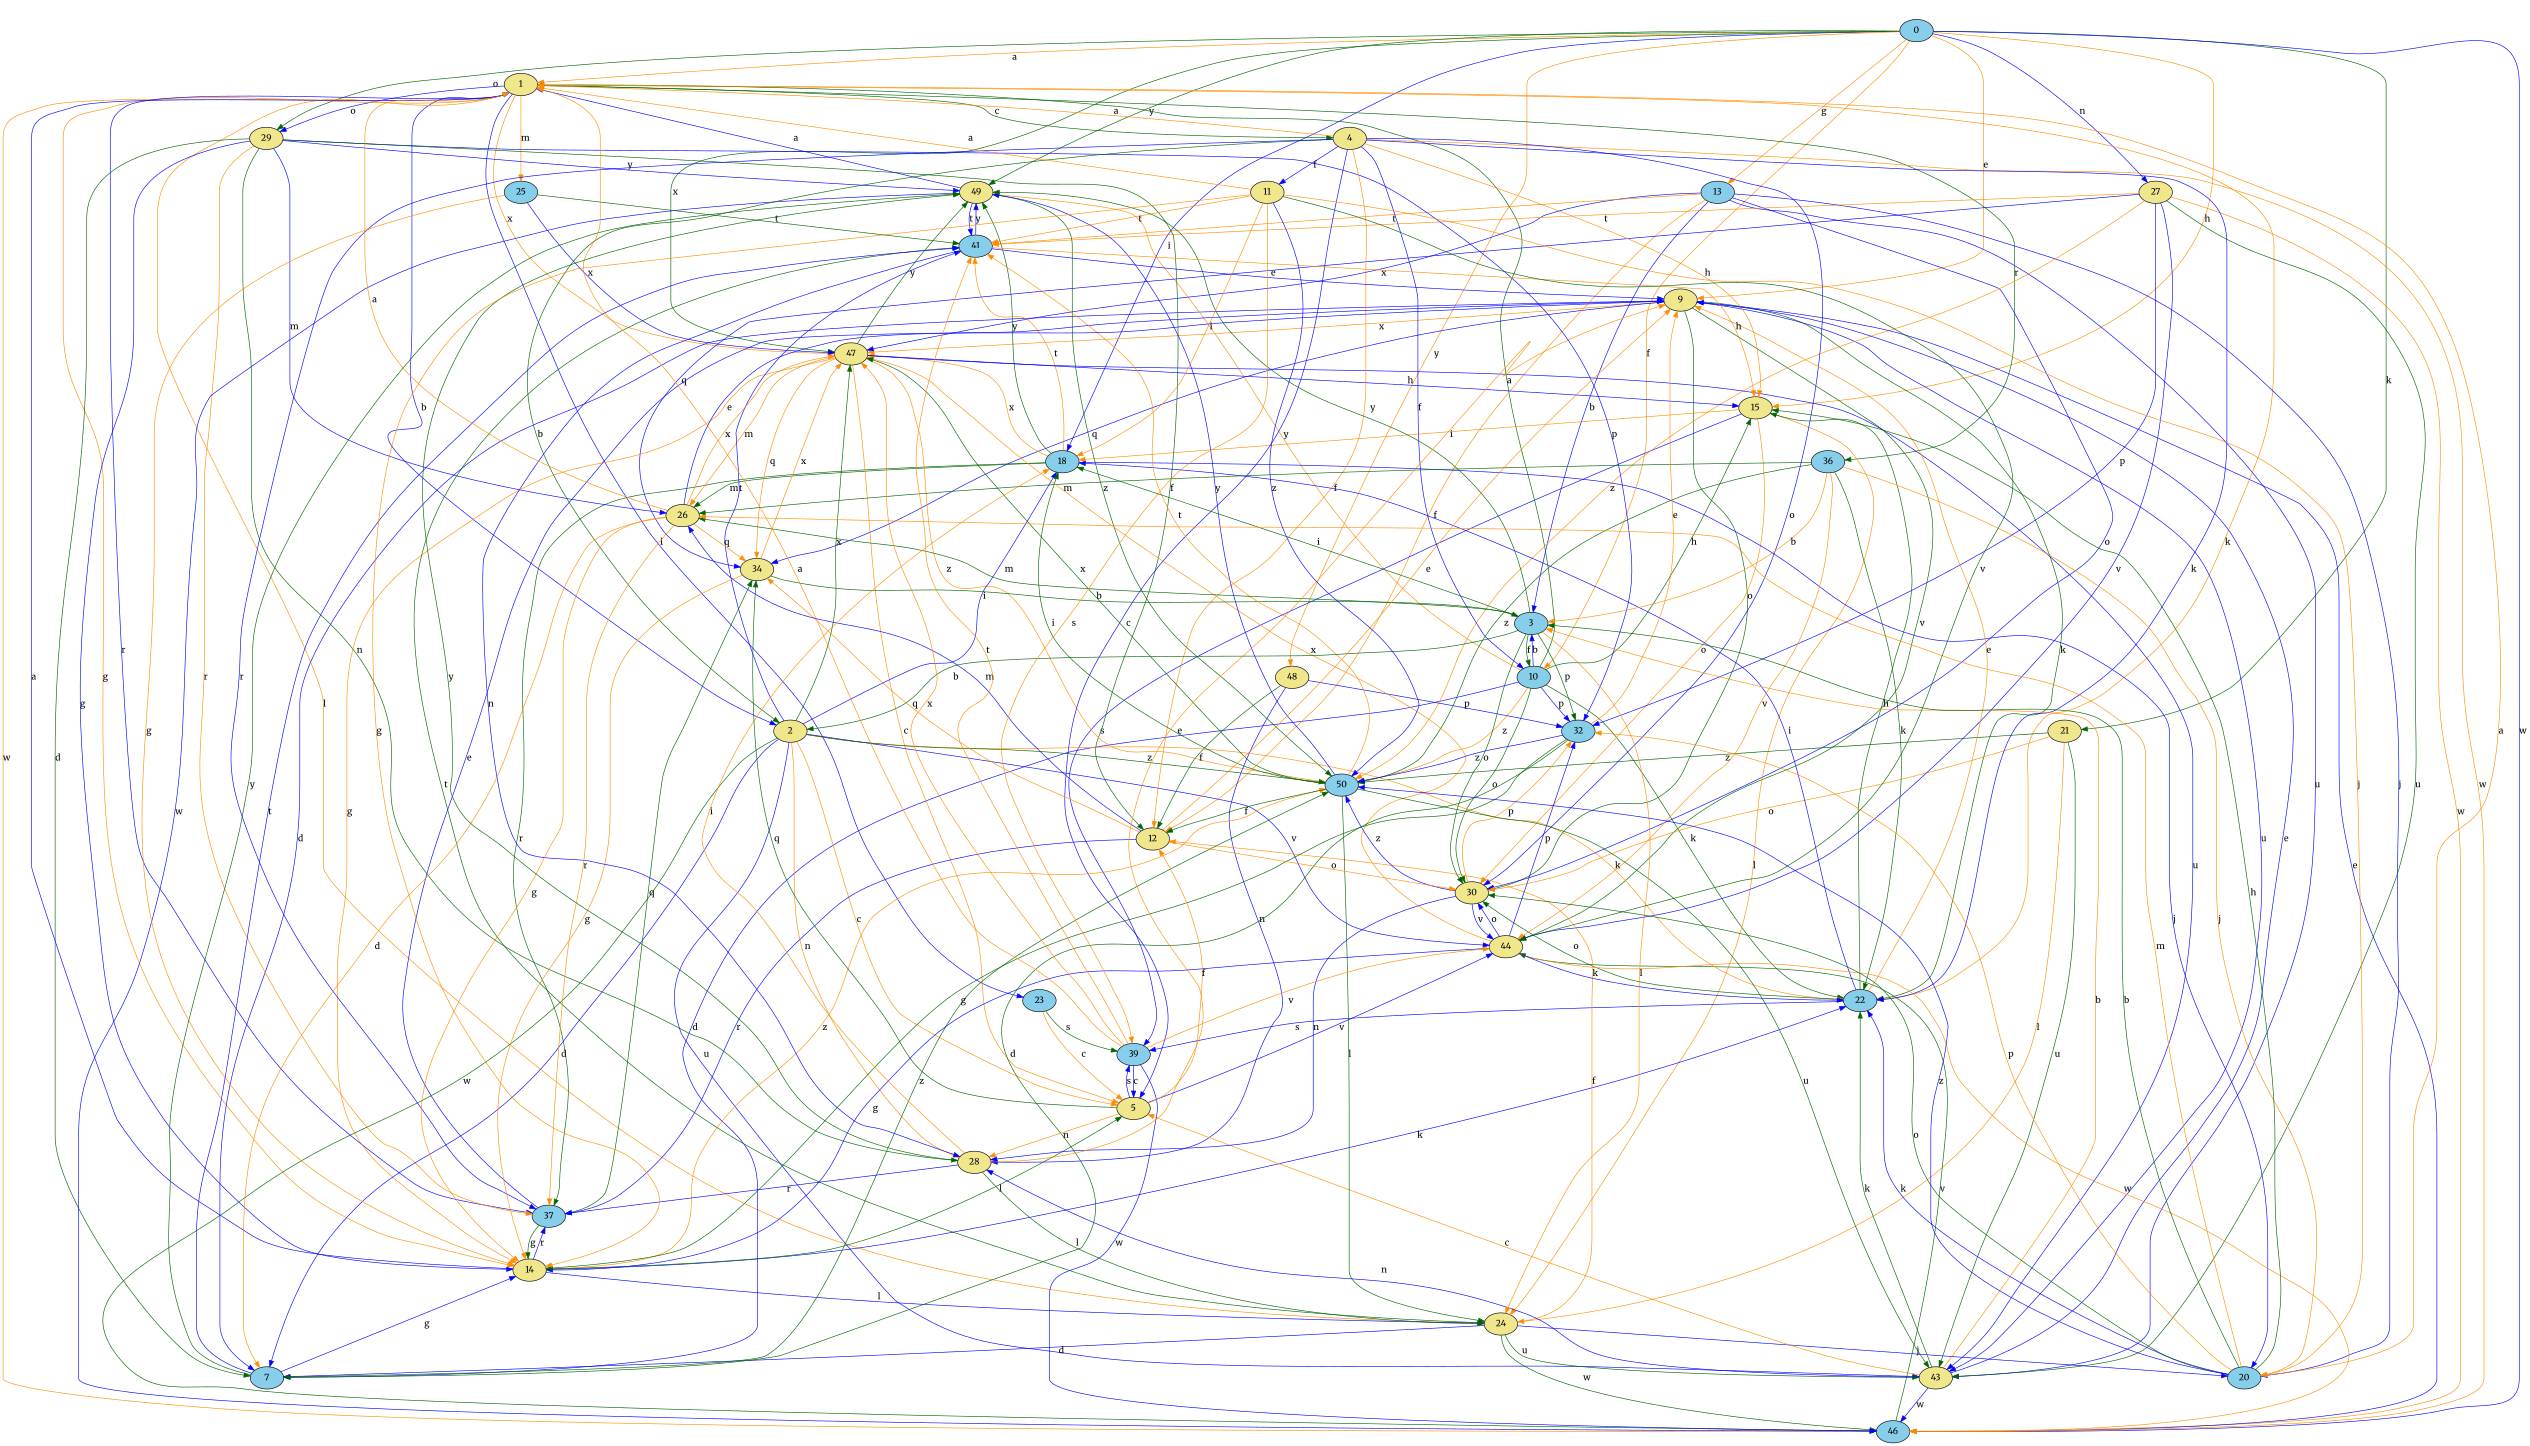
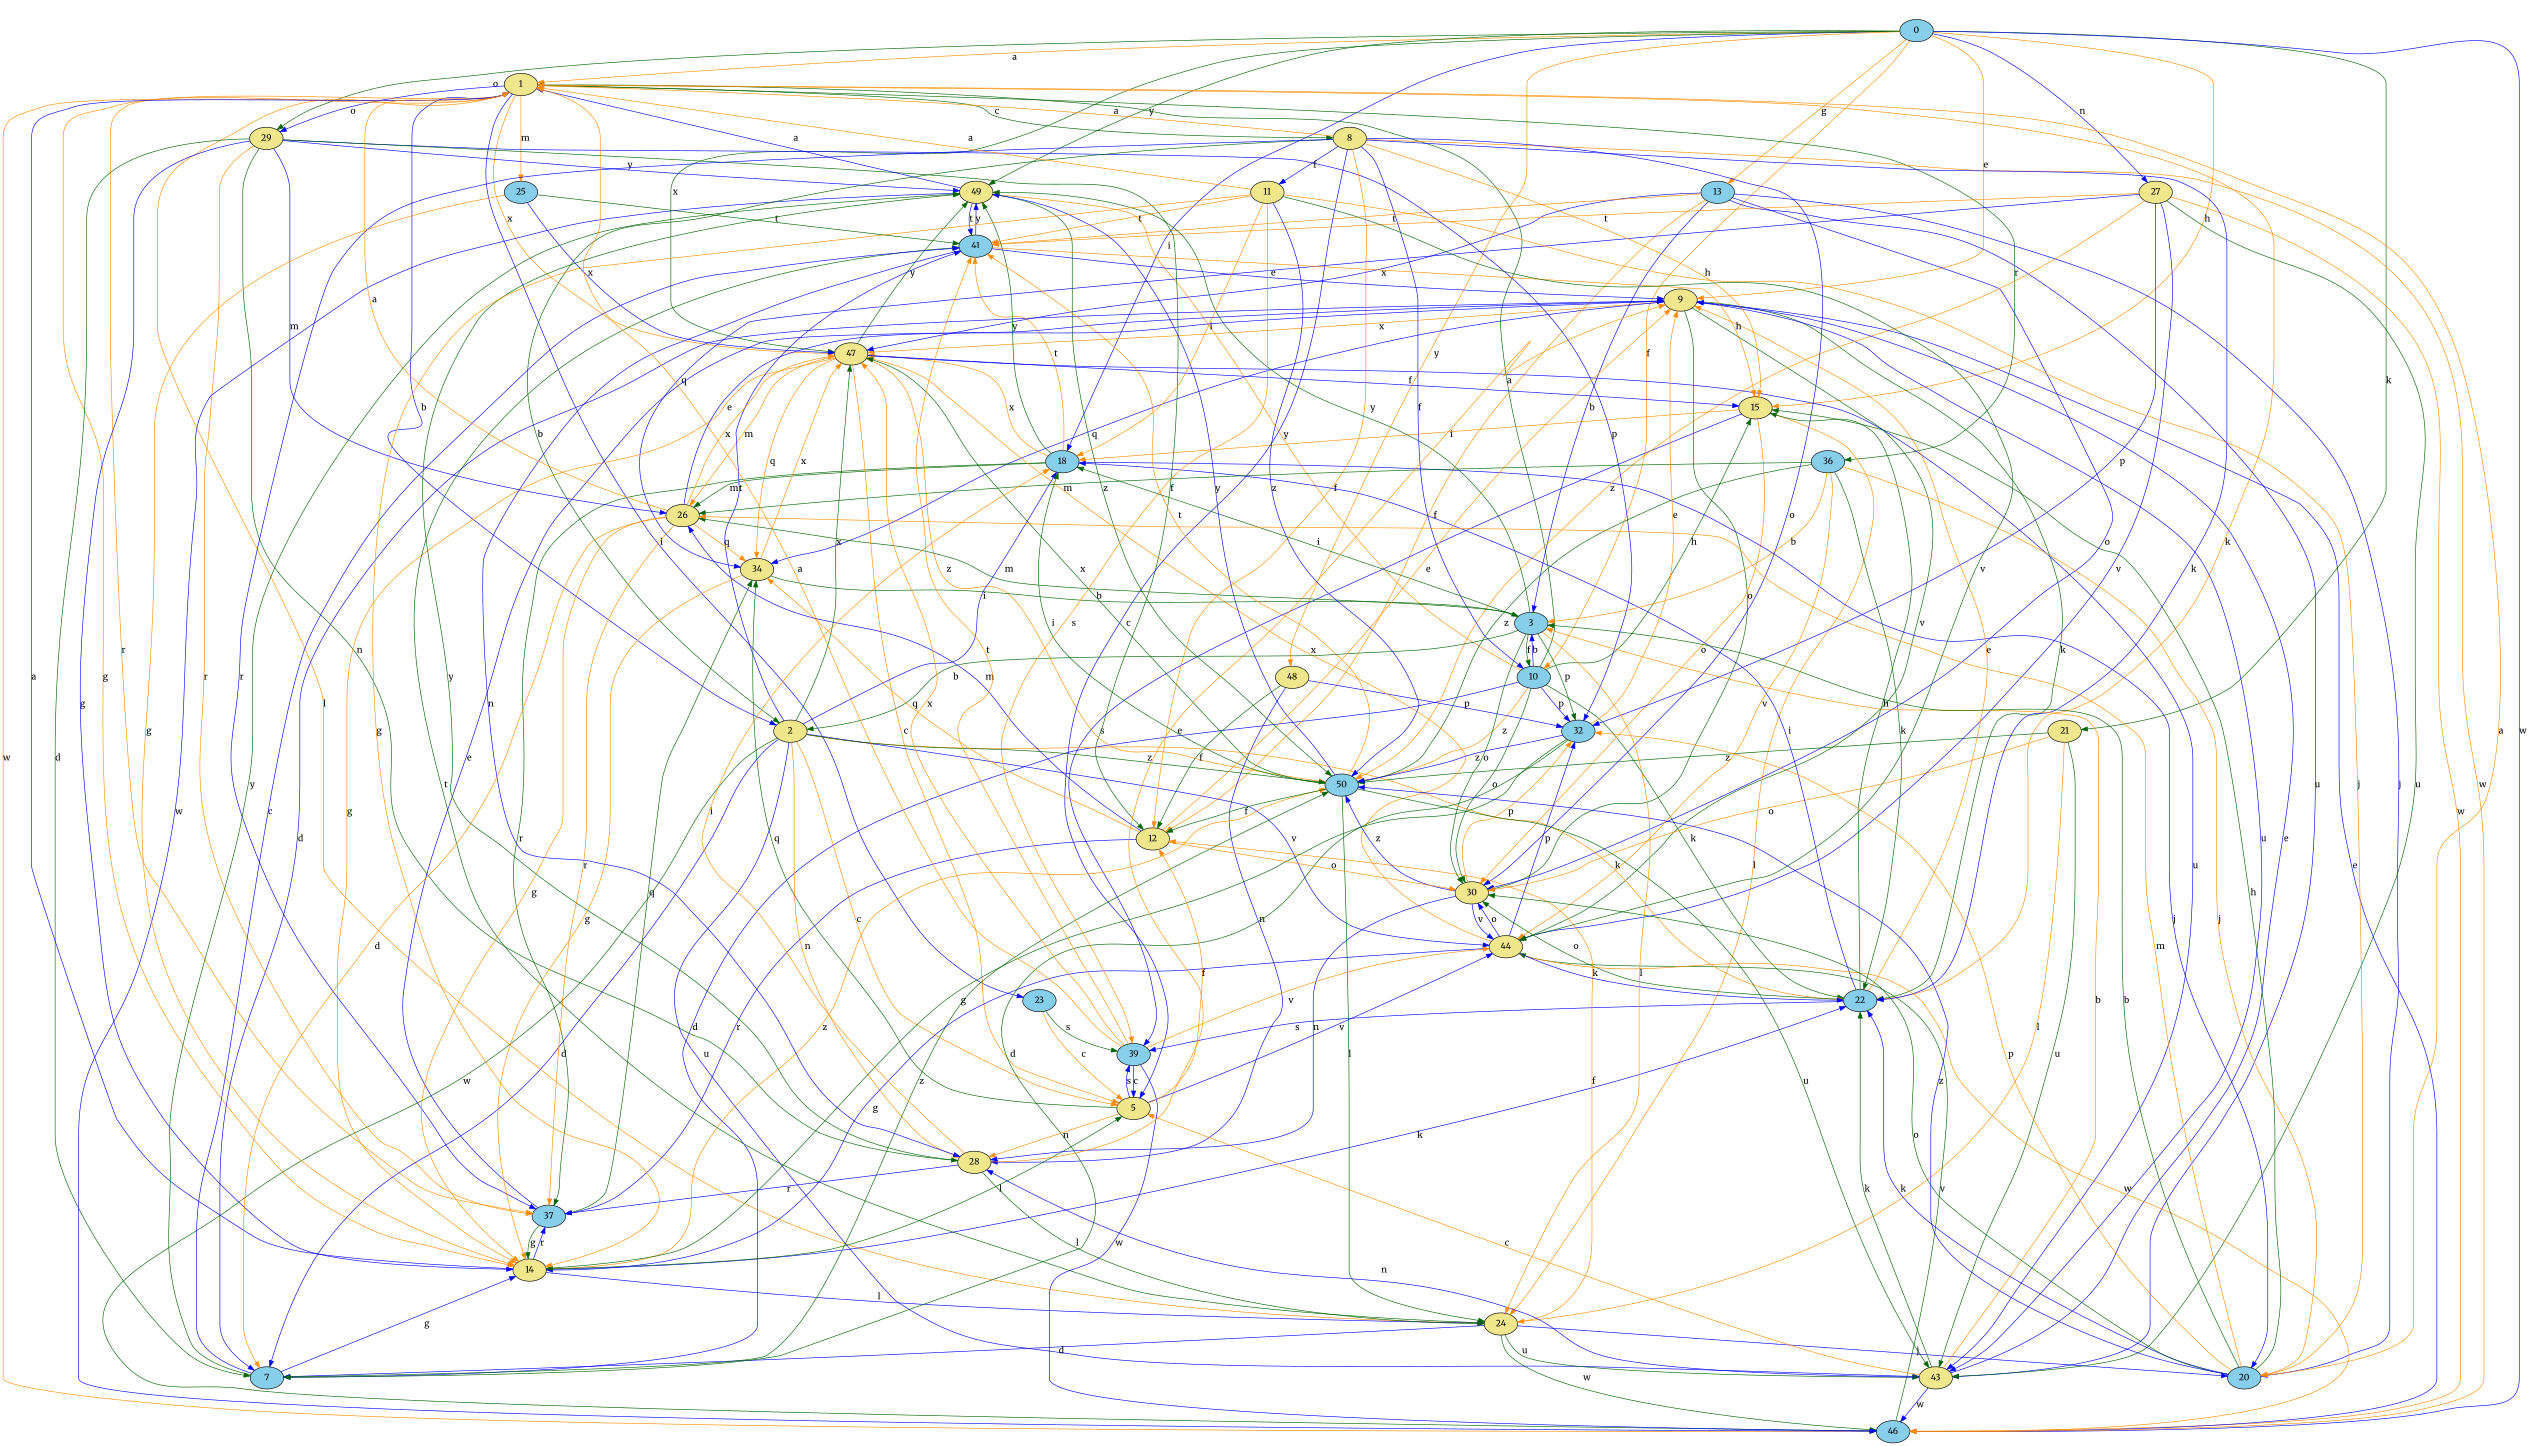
node "4": label "4" -> "8"
edge "47" -> "15": label "h" -> "f"
edge "1" -> "37": color blue -> darkorange
edge "7" -> "41": label "t" -> "c"
